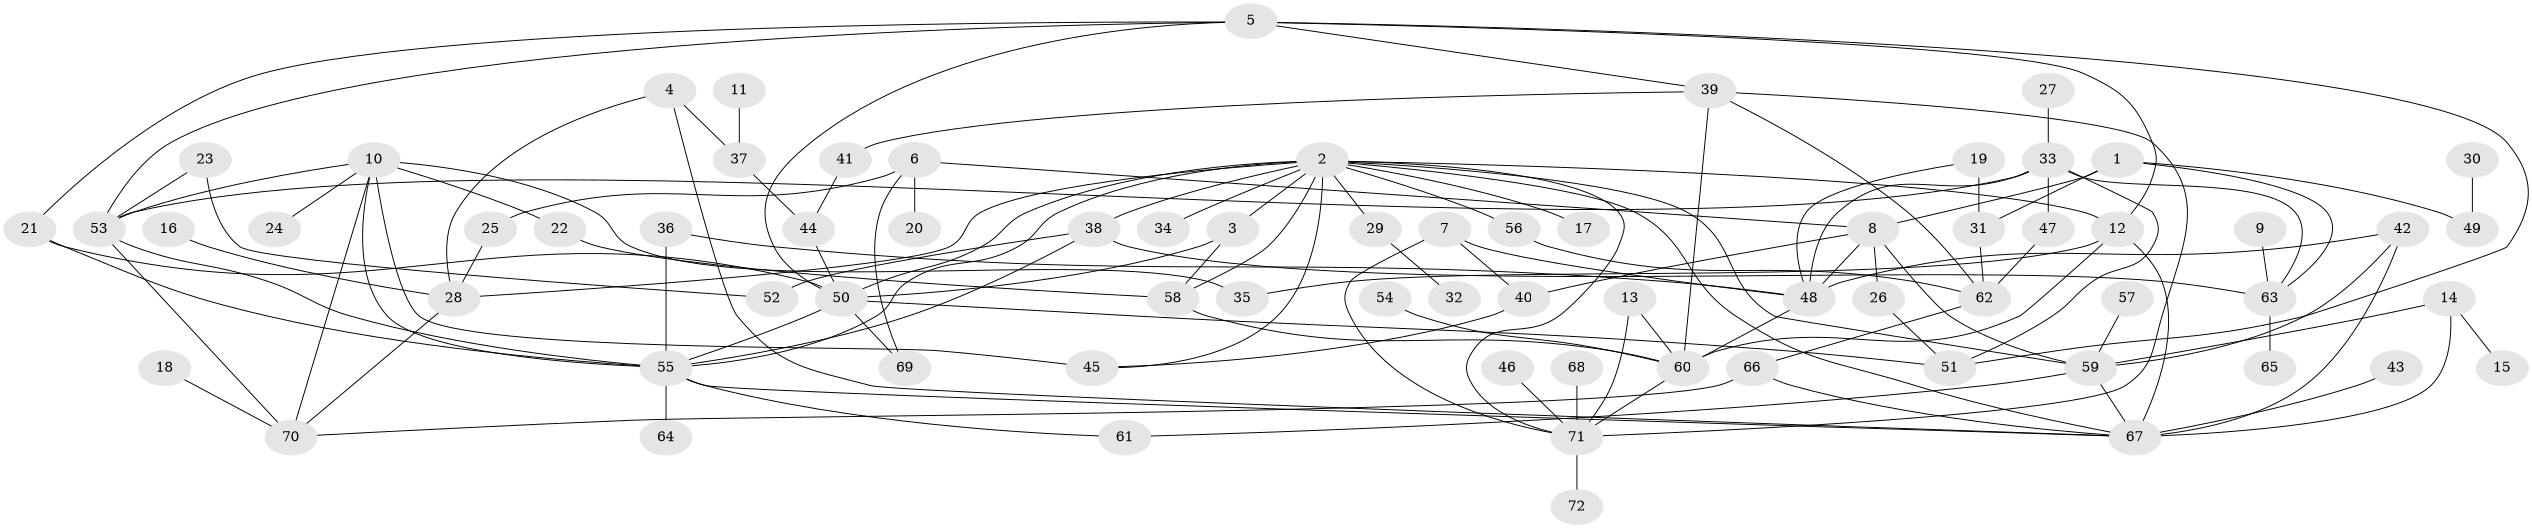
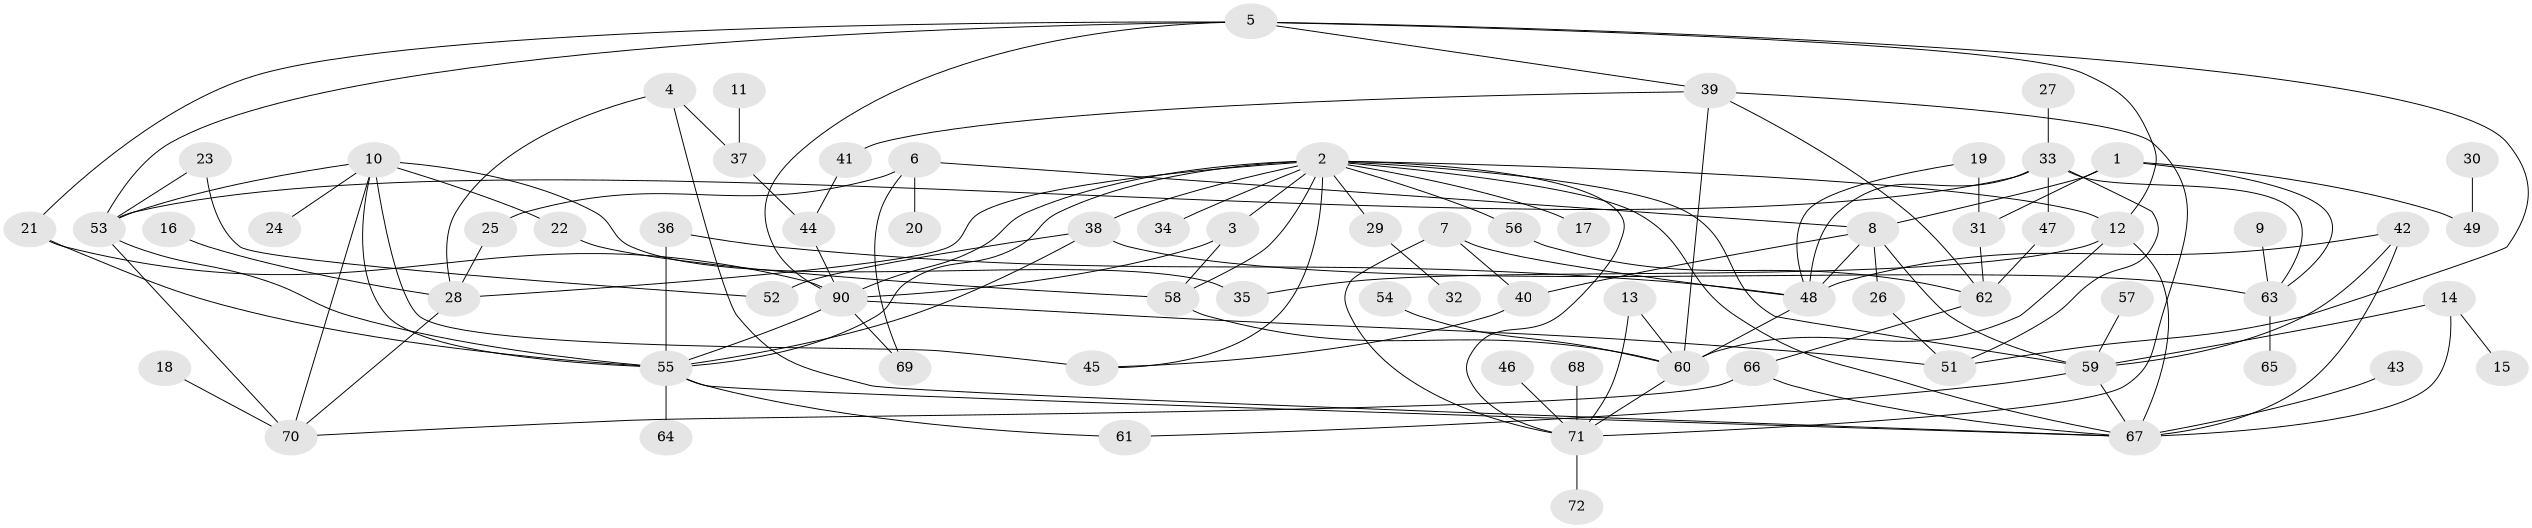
node "50": label "50" -> "90"
